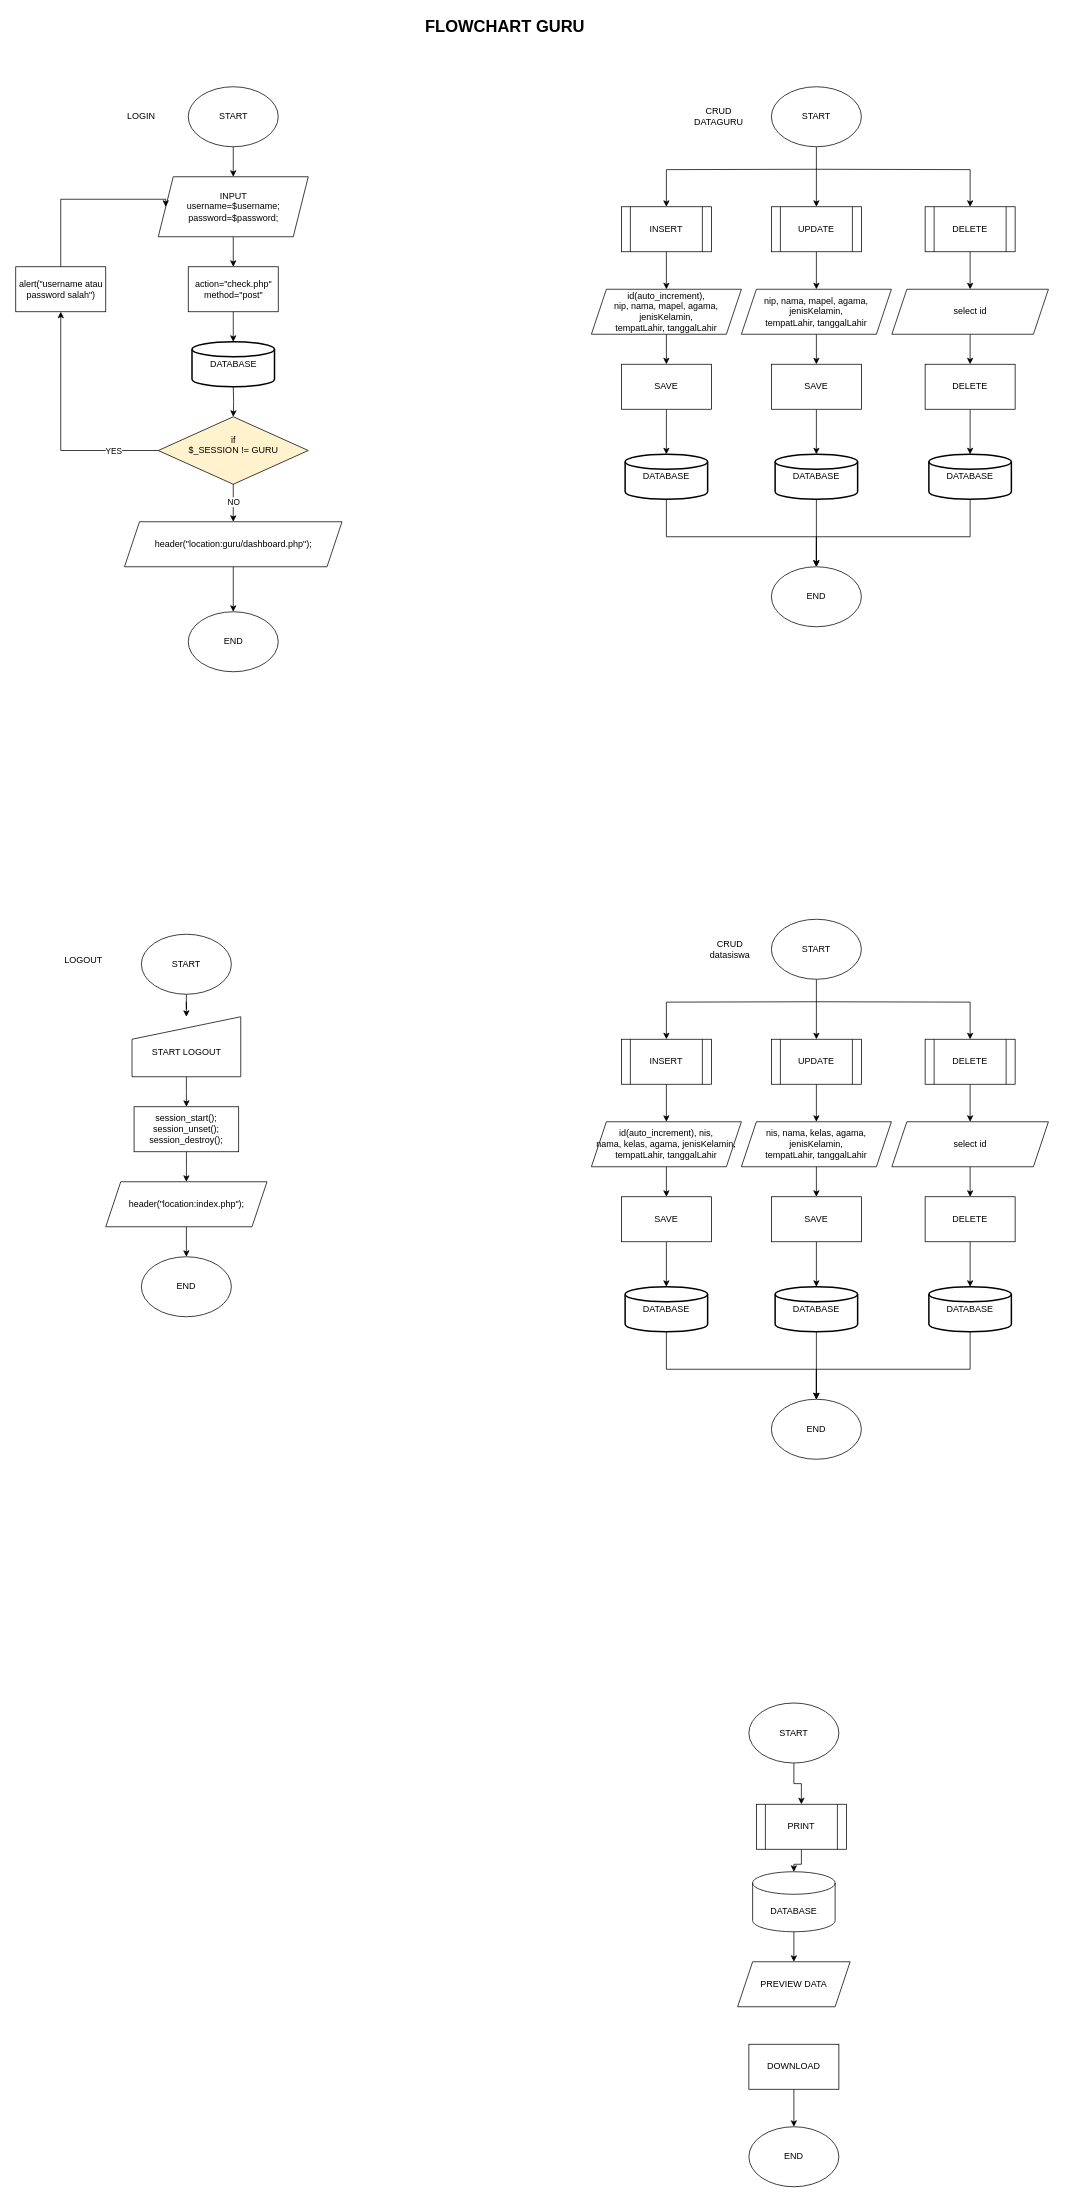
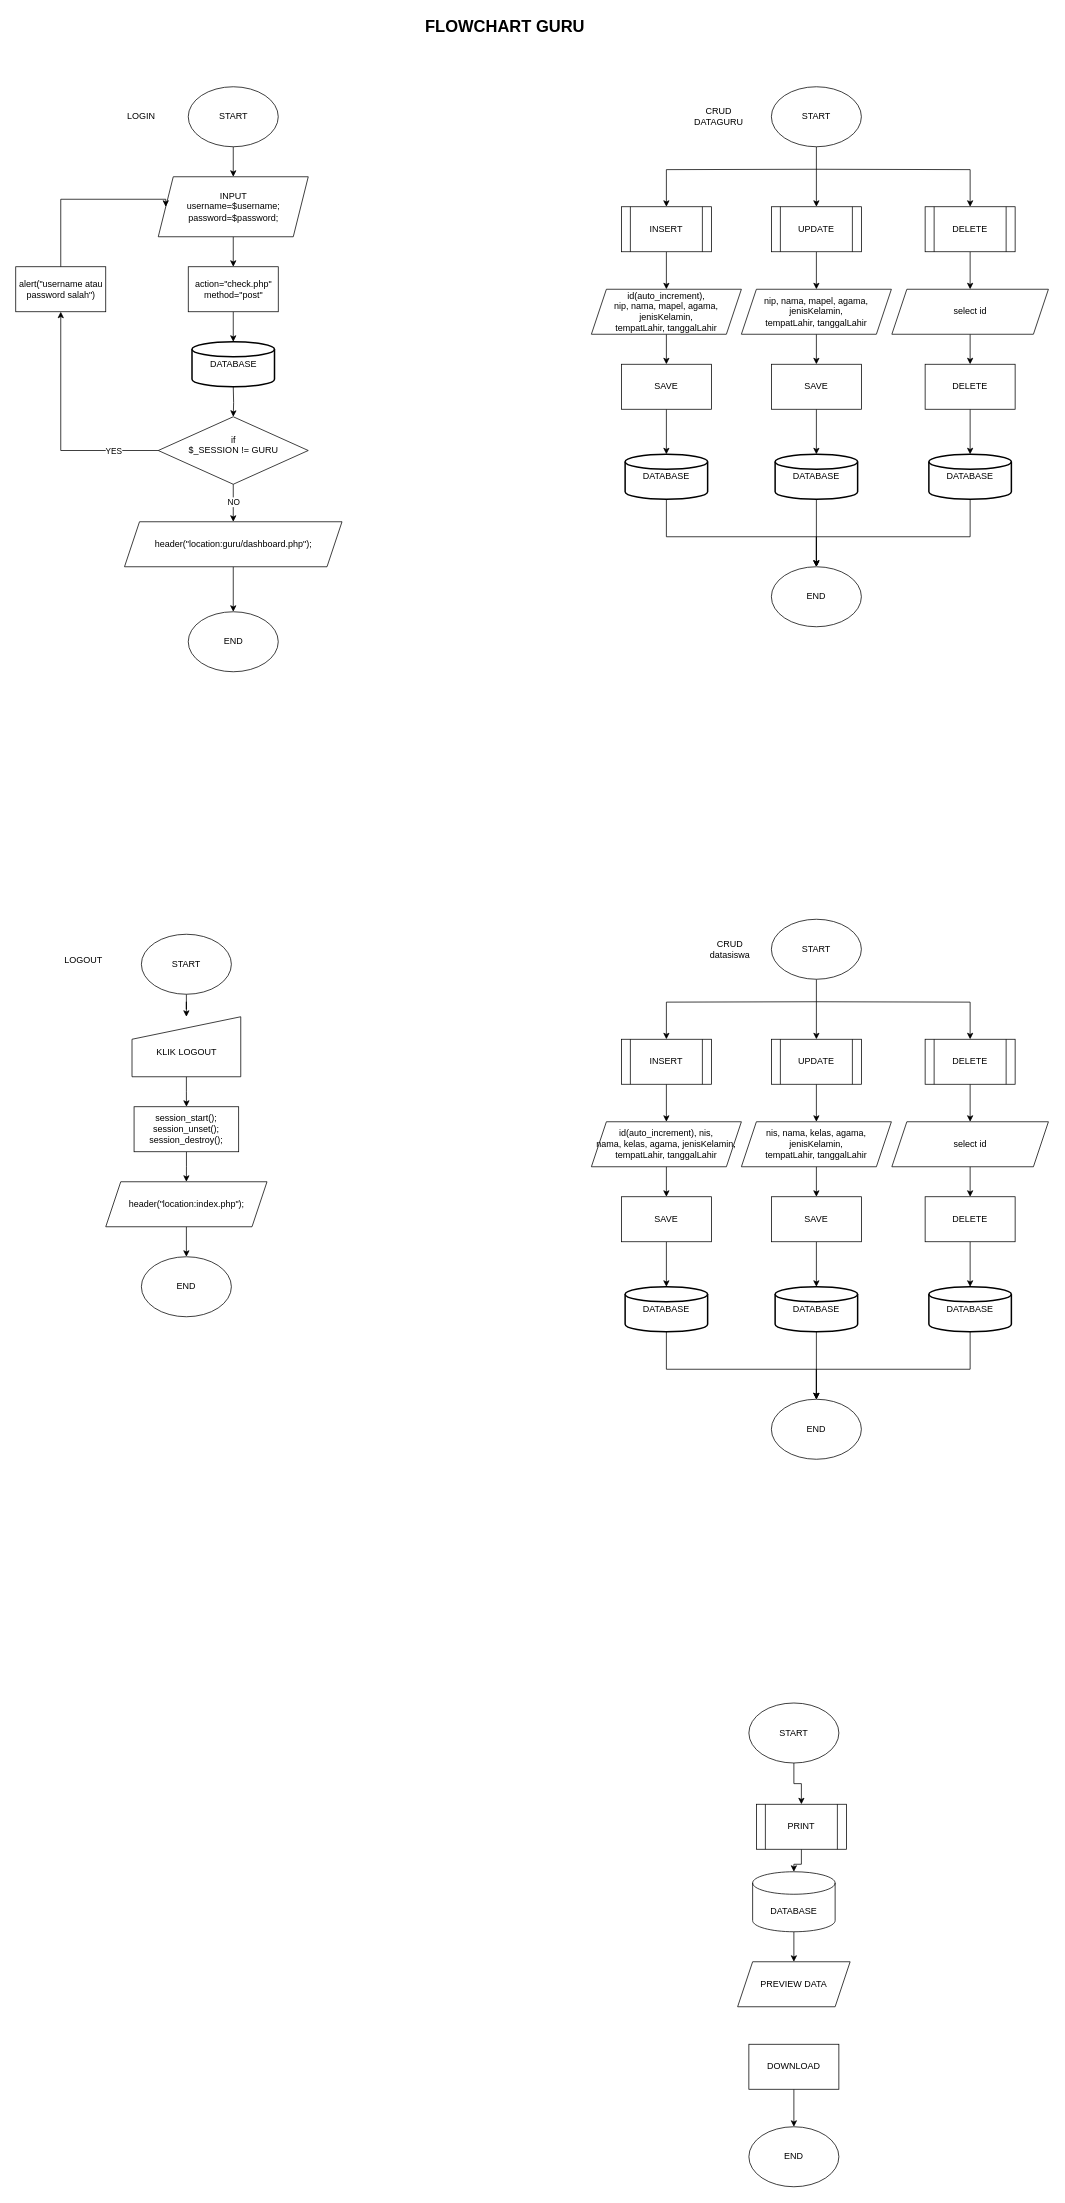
node "if $_SESSION != GURU": fillcolor #fff2cc -> #ffffff
node "START LOGOUT": label "START LOGOUT" -> "KLIK LOGOUT"
